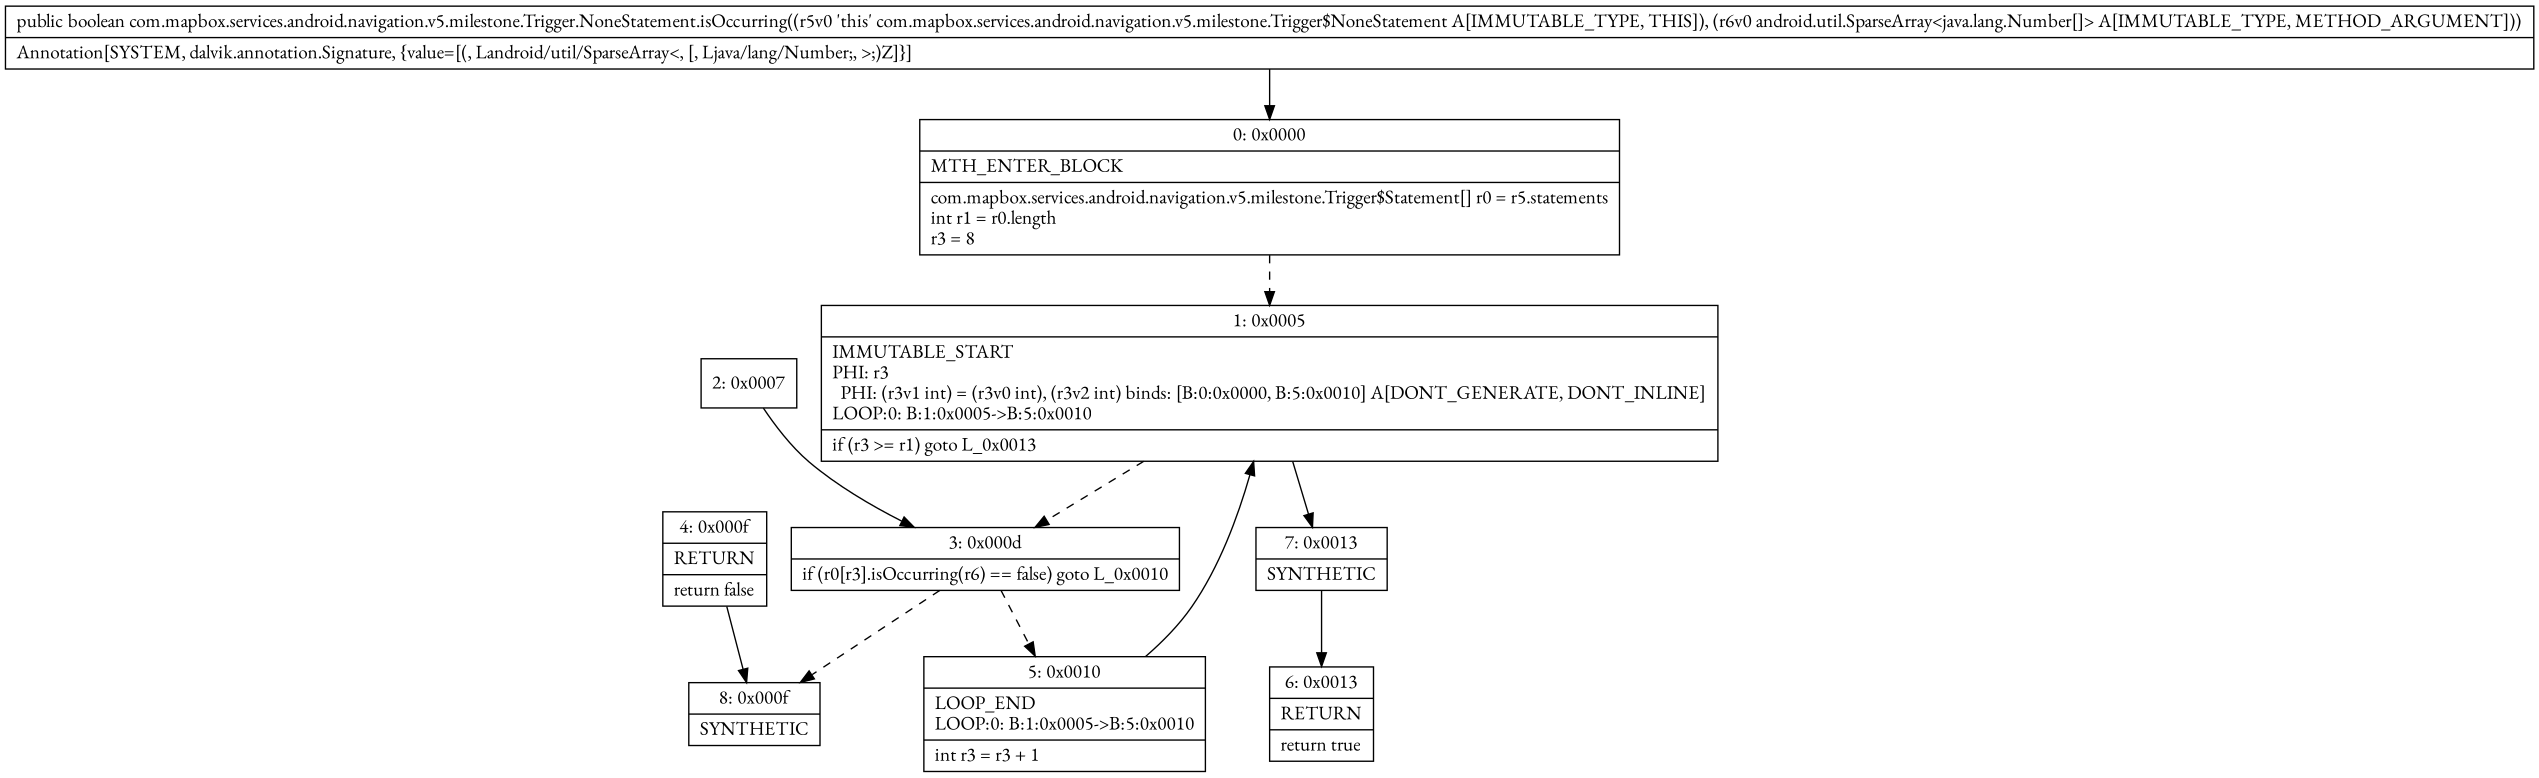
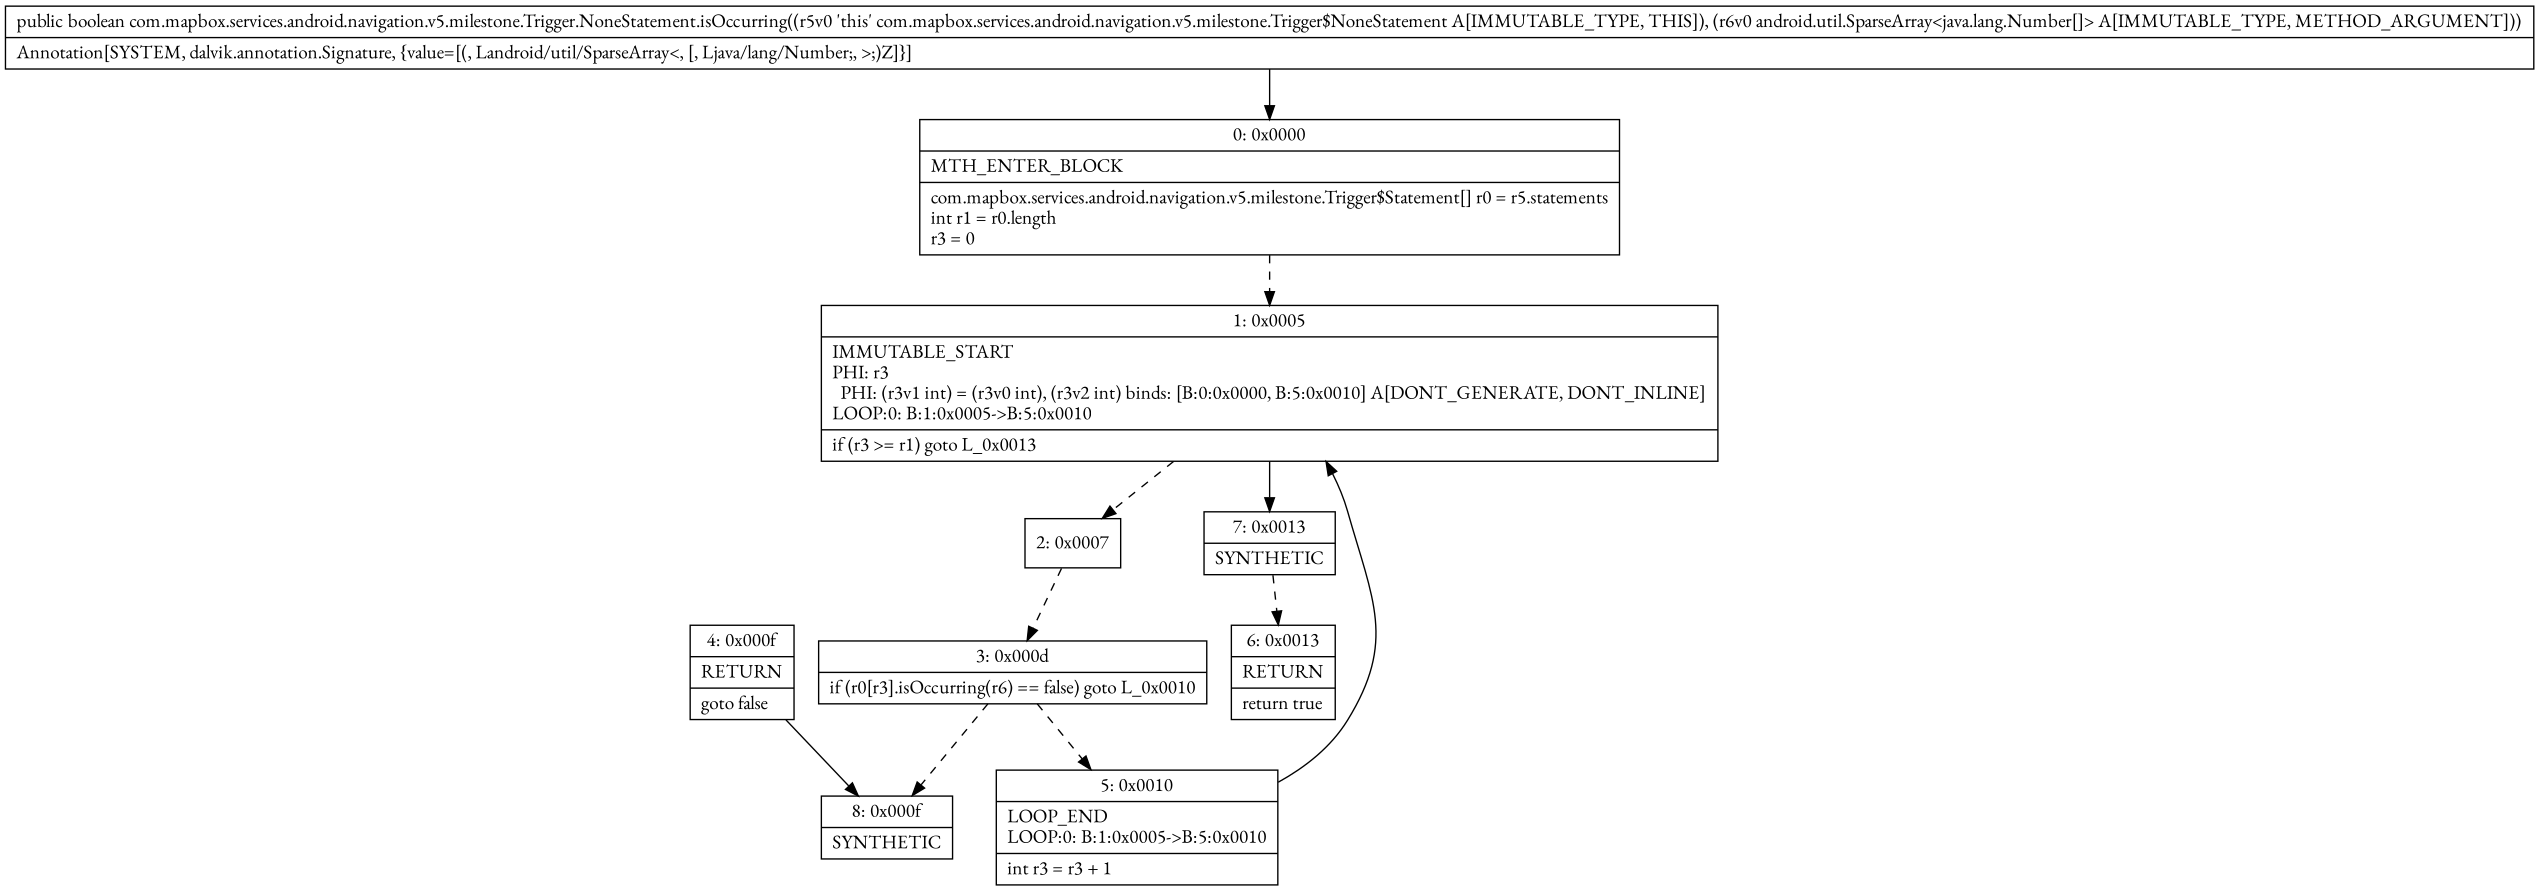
node "0: 0x0000": text "r3 = 8" -> "r3 = 0"
edge "2: 0x0007" -> "3: 0x000d": style solid -> dashed
edge "1: 0x0005" -> "3: 0x000d": now "1: 0x0005" -> "2: 0x0007"
node "4: 0x000f": text "return false" -> "goto false"
edge "7: 0x0013" -> "6: 0x0013": style solid -> dashed
